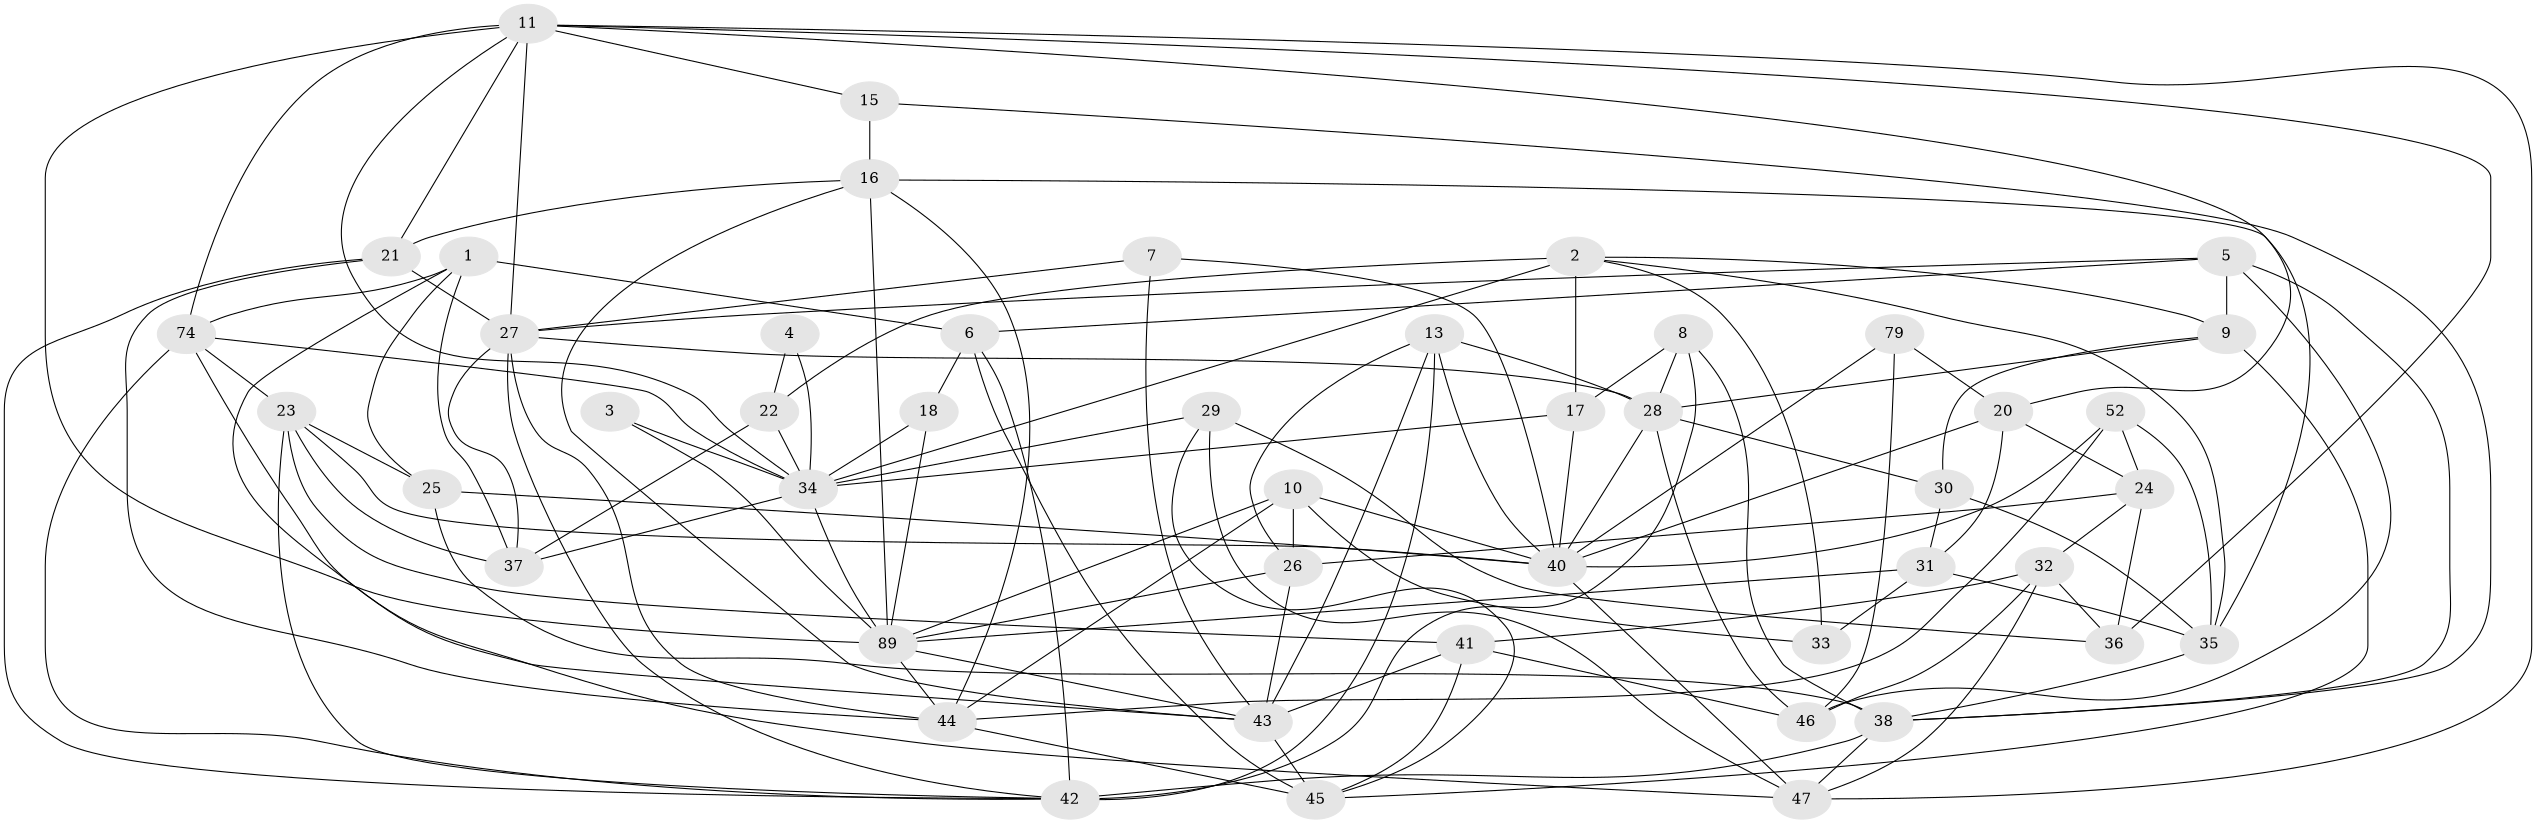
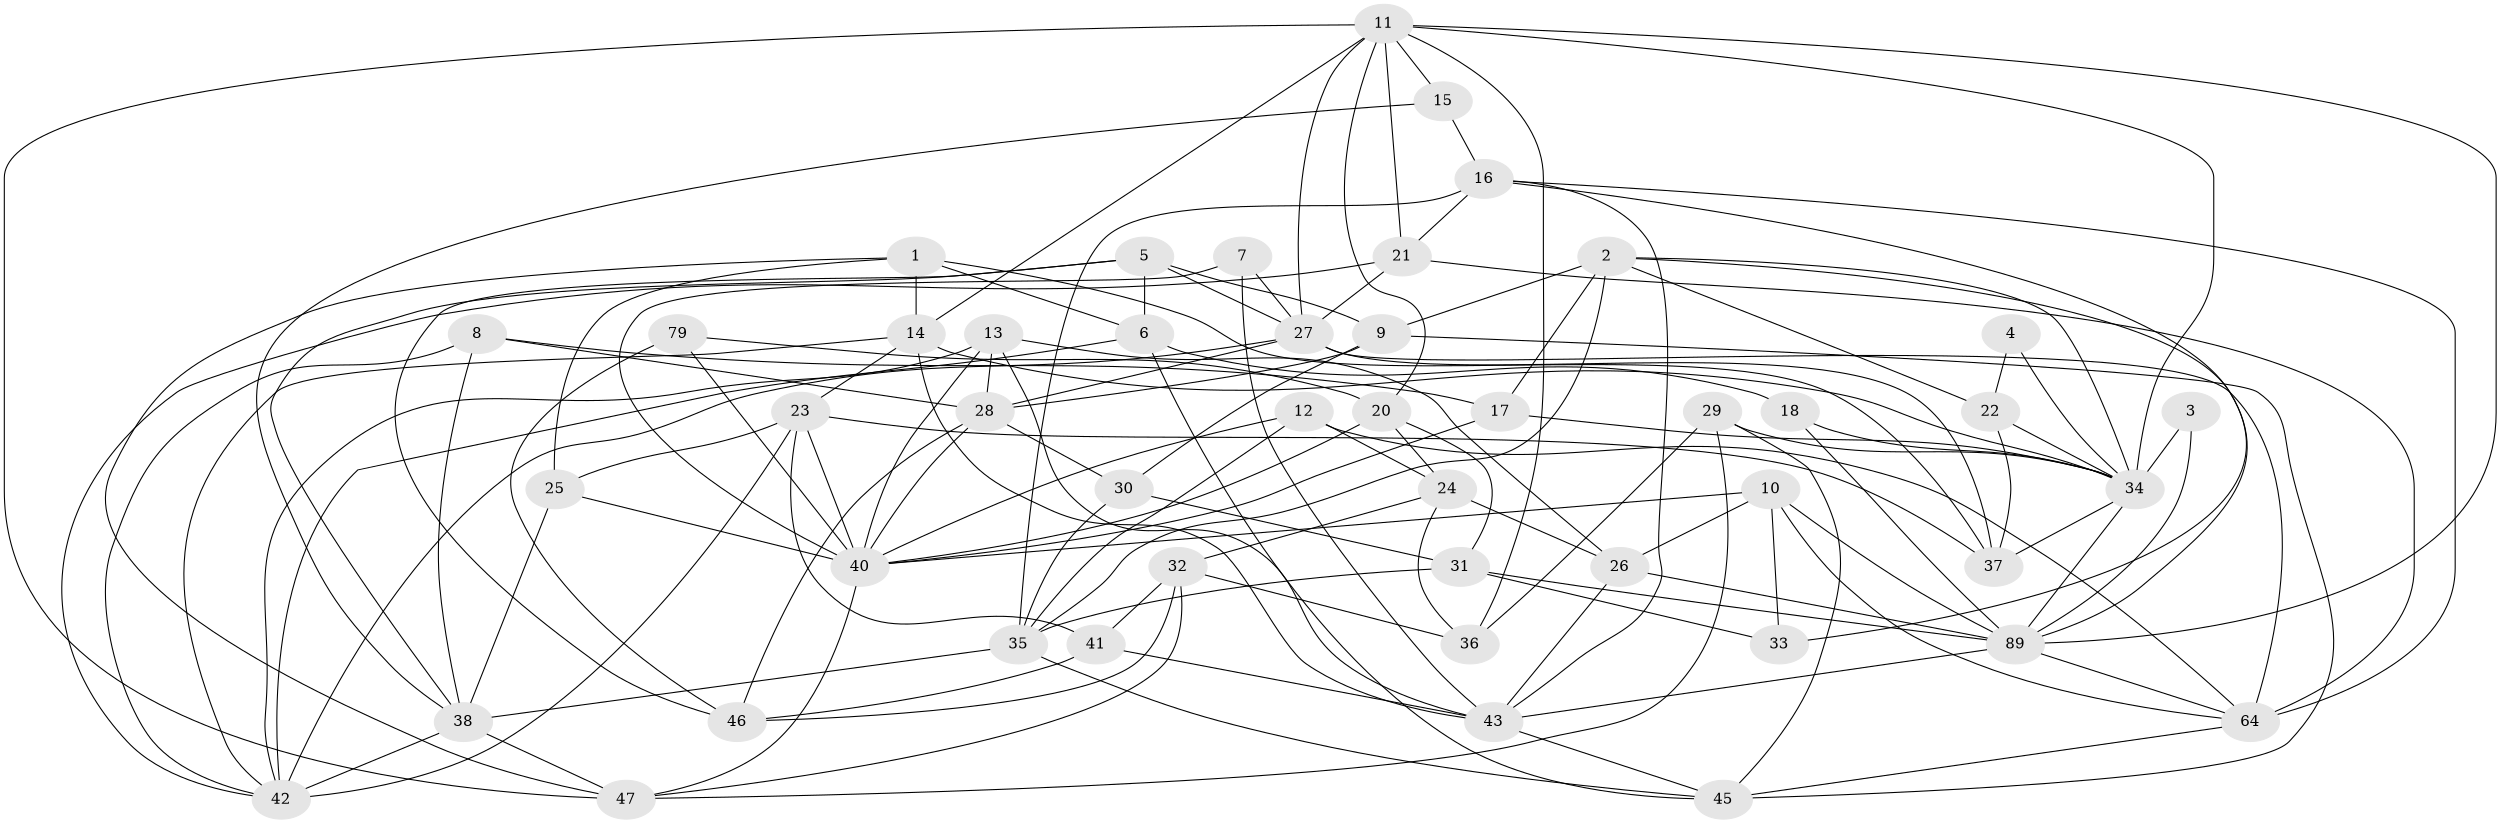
node "74": label "74" -> "14"
node "52": label "52" -> "12"
node "44": label "44" -> "64"
edge "41" -- "45": now "35" -- "45"
